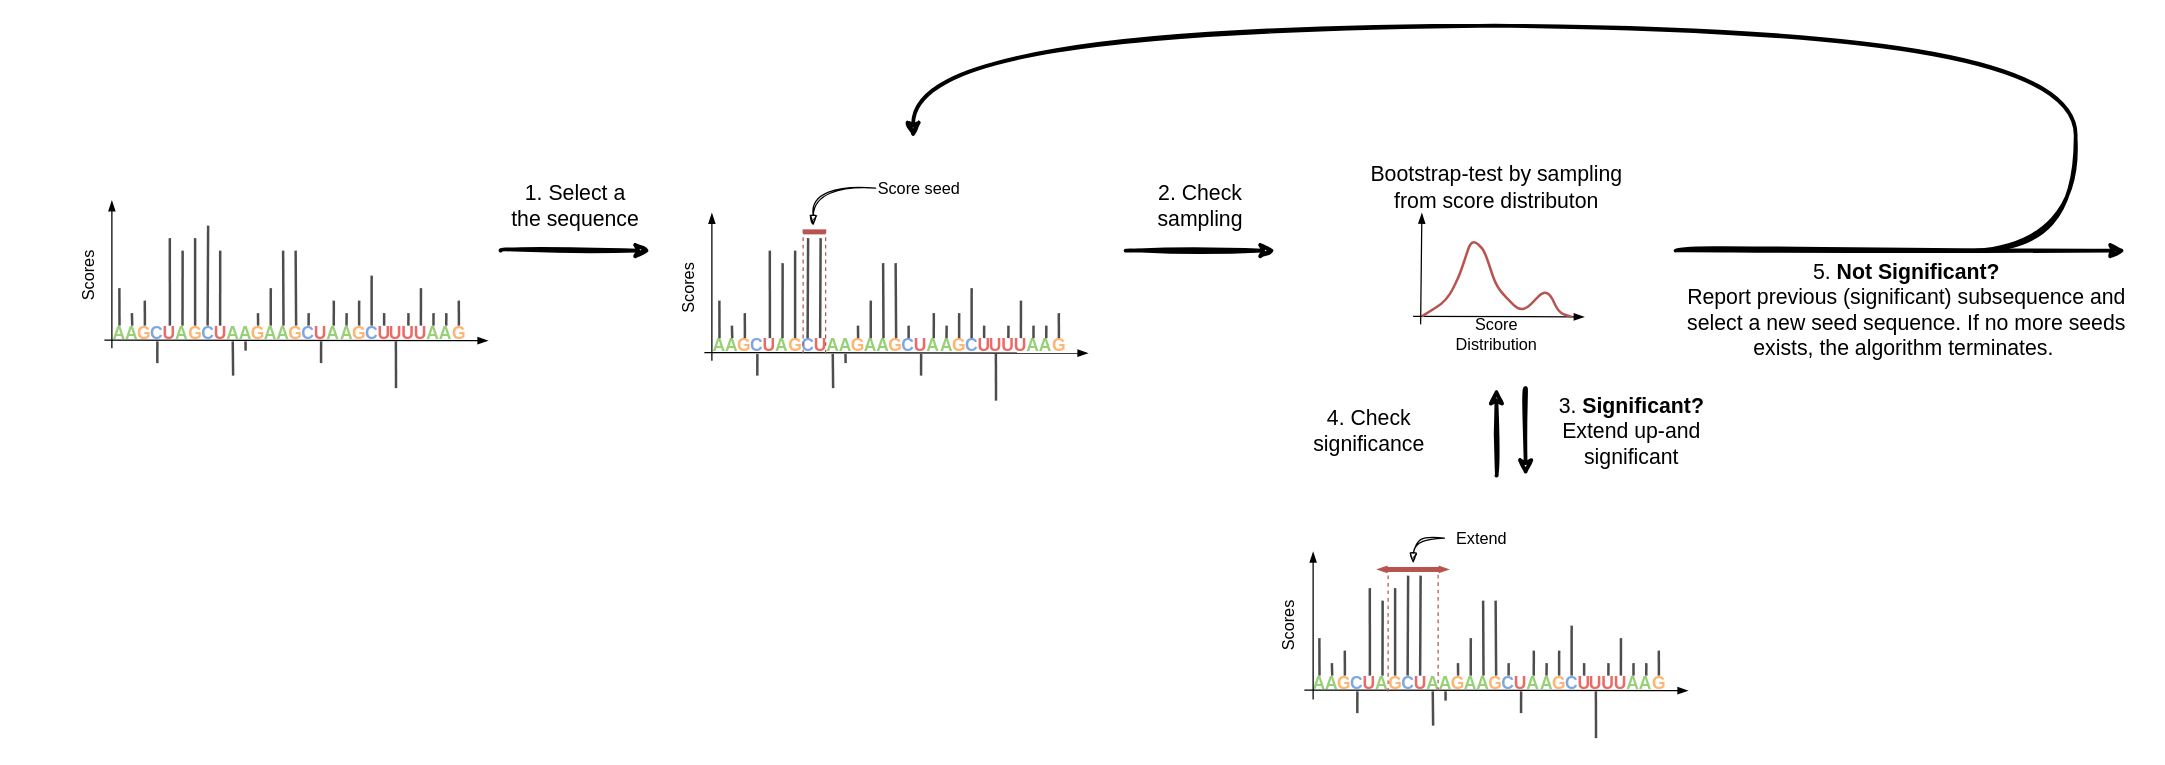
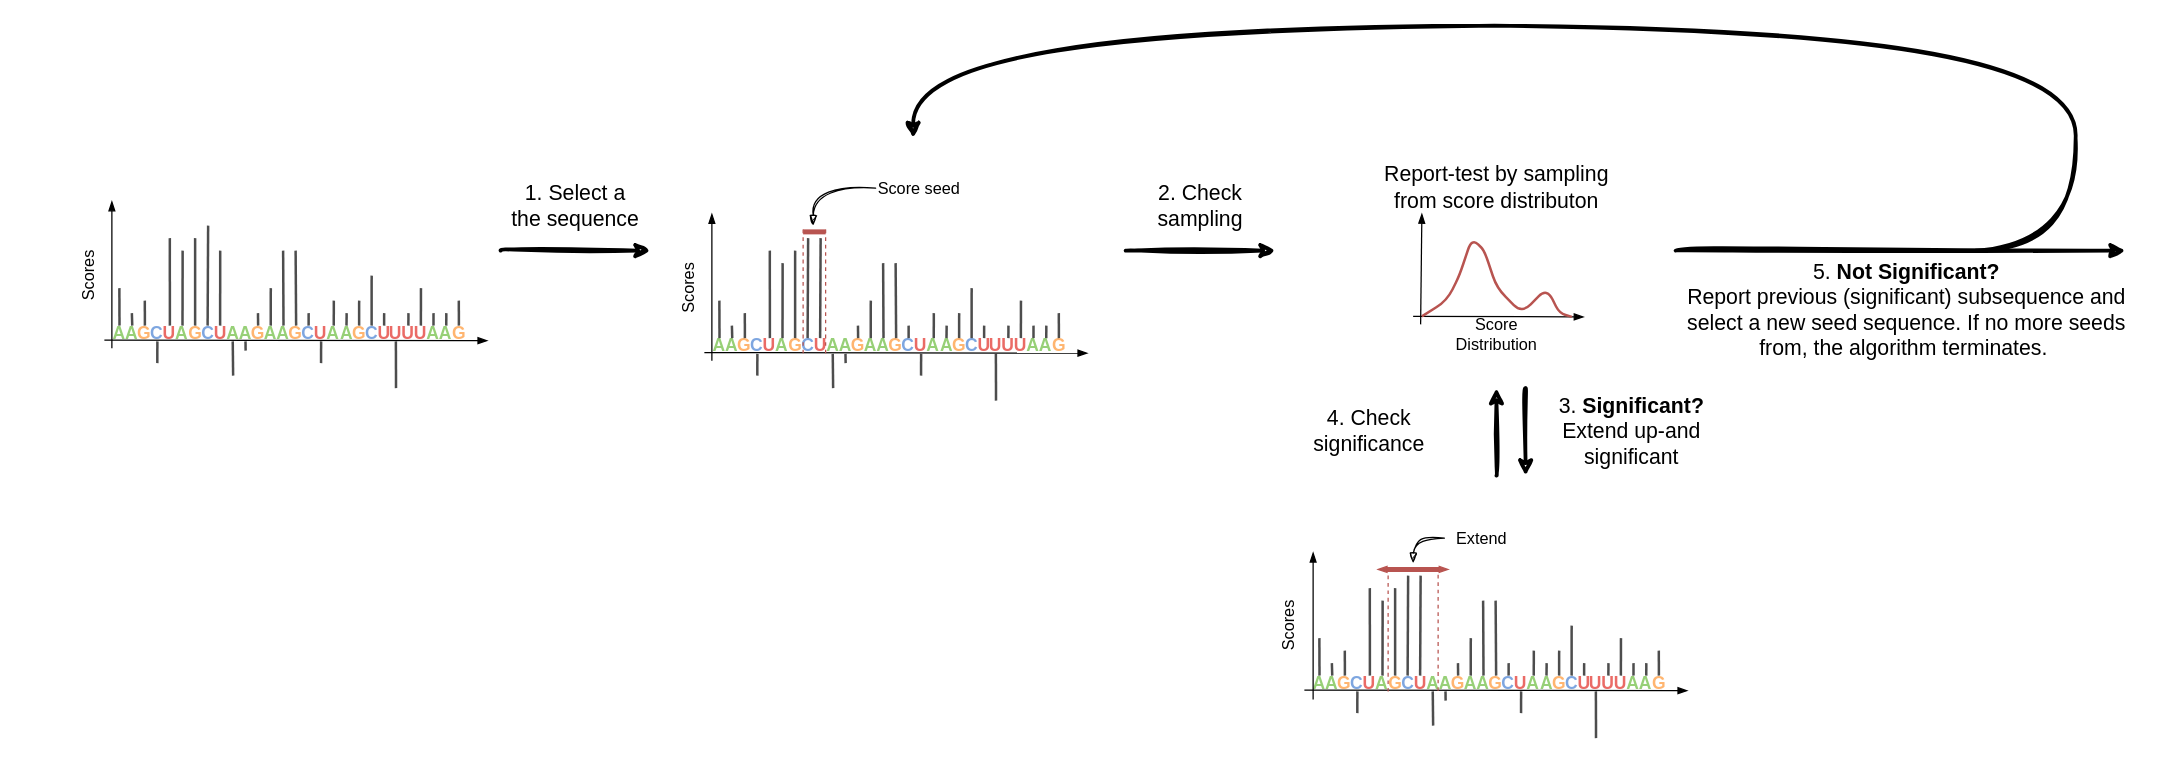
node "Bootstrap-test by sampling from score distributon": label "Bootstrap-test by sampling from score distributon" -> "Report-test by sampling from score distributon"
node "5. Not Significant? Report previous (significant) subsequence and select a new seed sequence. If no more seeds exists, the algorithm terminates.": label "5. Not Significant? Report previous (significant) subsequence and select a new seed sequence. If no more seeds exists, the algorithm terminates." -> "5. Not Significant? Report previous (significant) subsequence and select a new seed sequence. If no more seeds from, the algorithm terminates."
